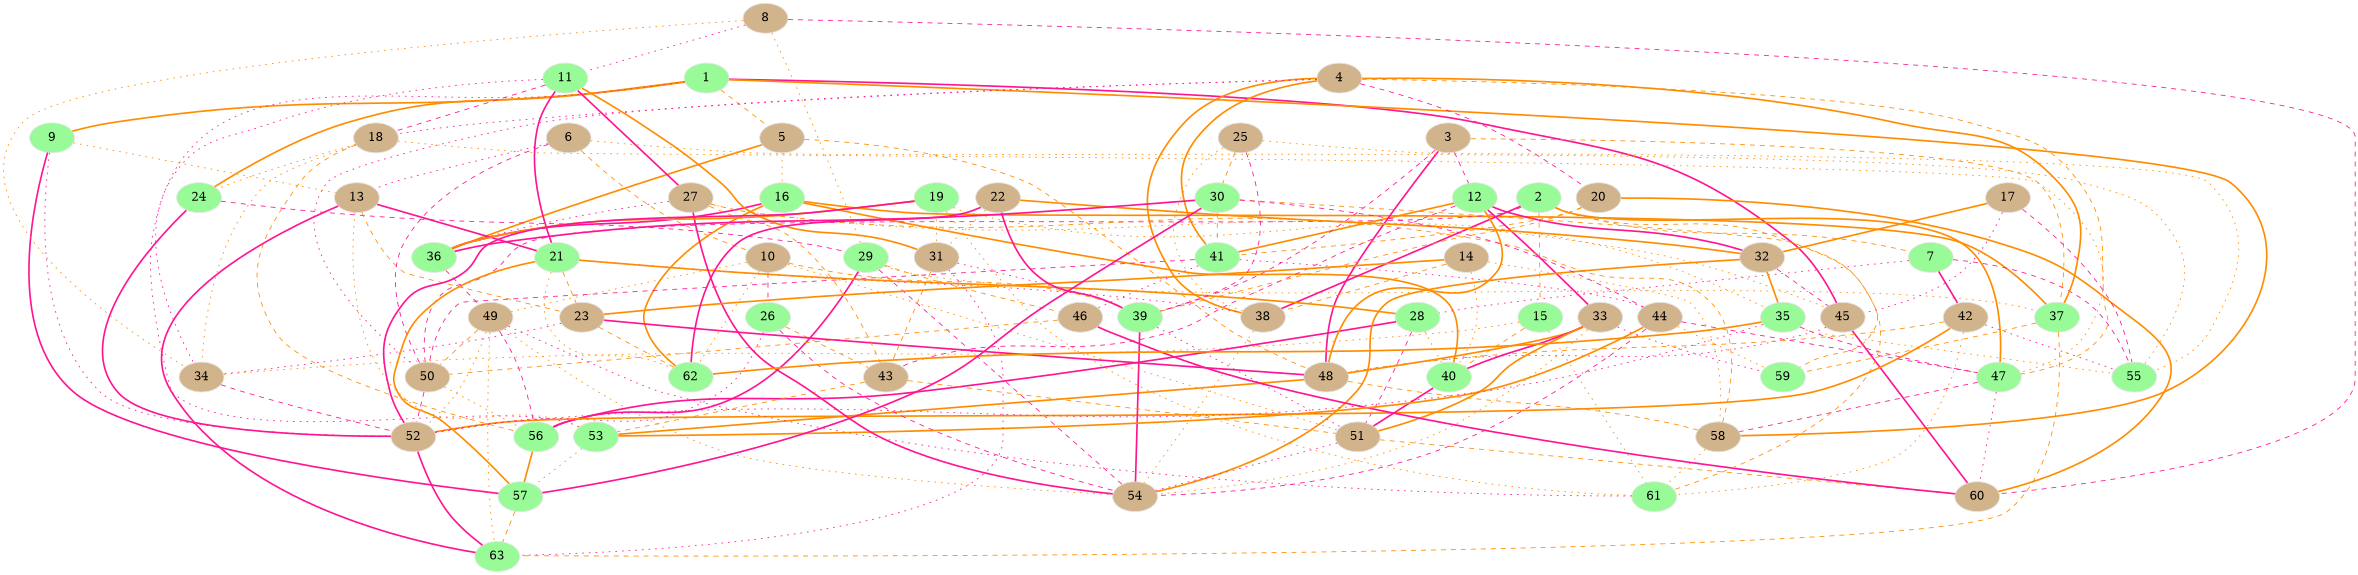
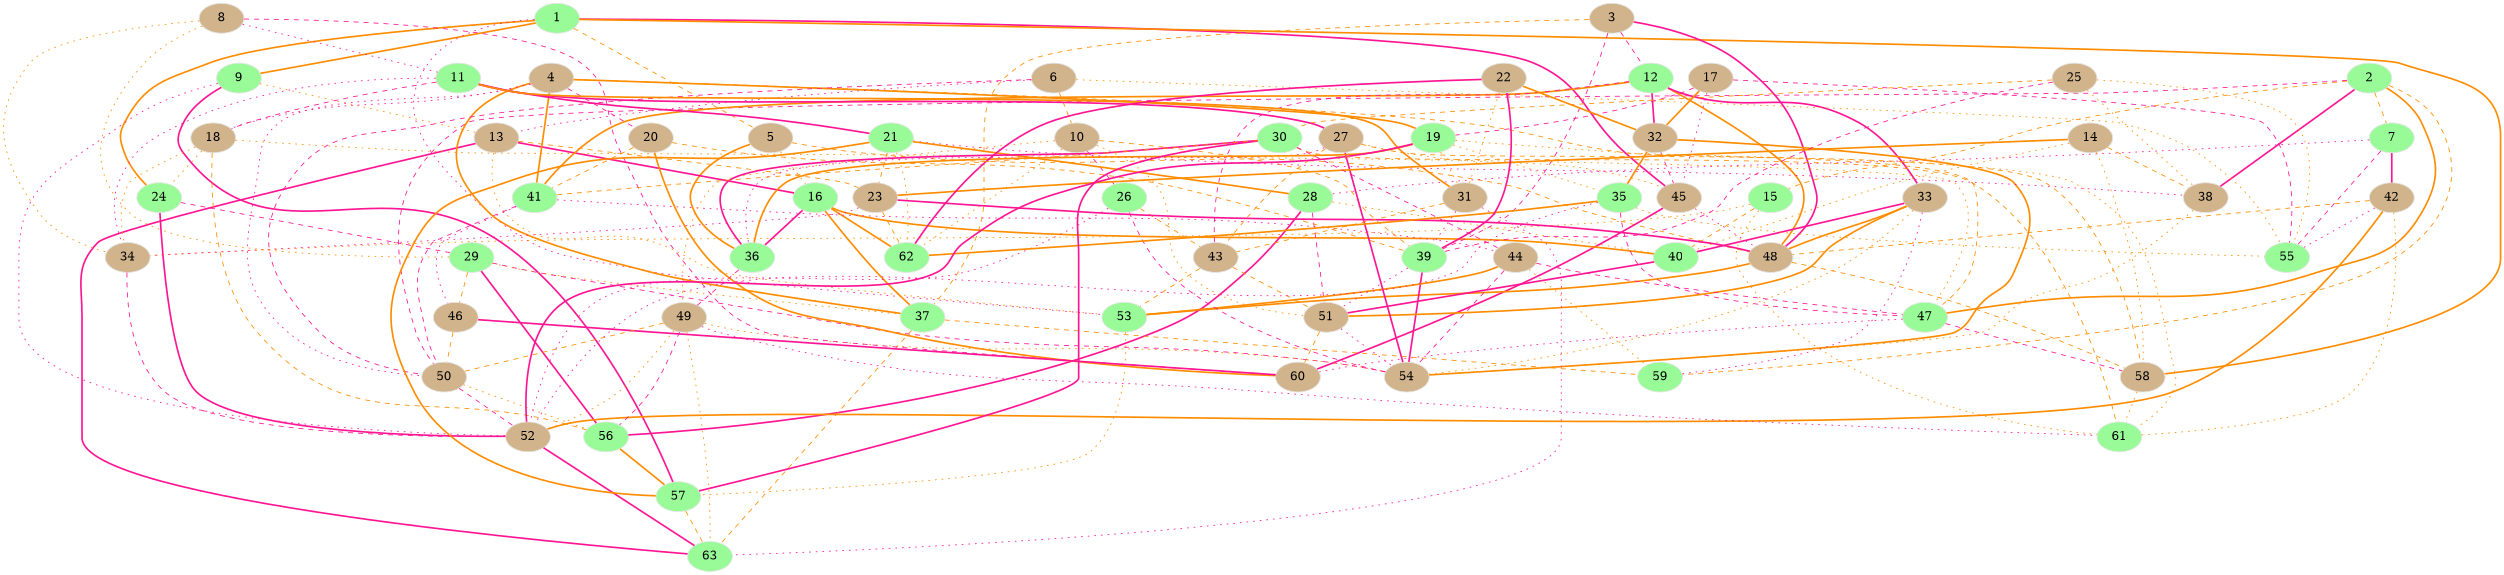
edge "17" -- "19": added
edge "4" -- "38": now "4" -- "19"
edge "13" -- "21": now "13" -- "16"
